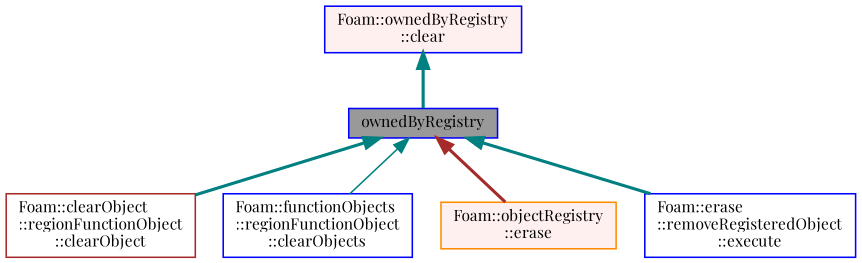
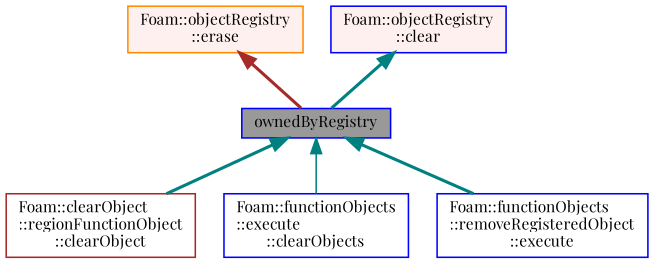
node "Foam::ownedByRegistry ::clear": label "Foam::ownedByRegistry ::clear" -> "Foam::objectRegistry ::clear"
edge "Foam::objectRegistry ::erase" -> "ownedByRegistry": reversed
node "Foam::functionObjects ::regionFunctionObject ::clearObjects": label "Foam::functionObjects ::regionFunctionObject ::clearObjects" -> "Foam::functionObjects ::execute ::clearObjects"
node "Foam::erase ::removeRegisteredObject ::execute": label "Foam::erase ::removeRegisteredObject ::execute" -> "Foam::functionObjects ::removeRegisteredObject ::execute"
